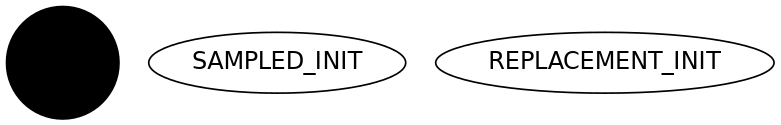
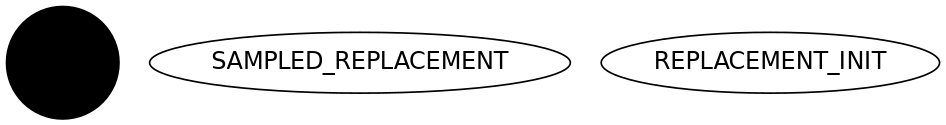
node "SAMPLED_INIT": label "SAMPLED_INIT" -> "SAMPLED_REPLACEMENT"
